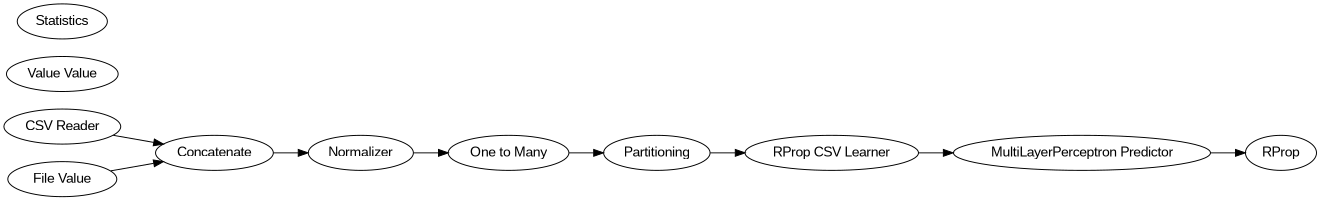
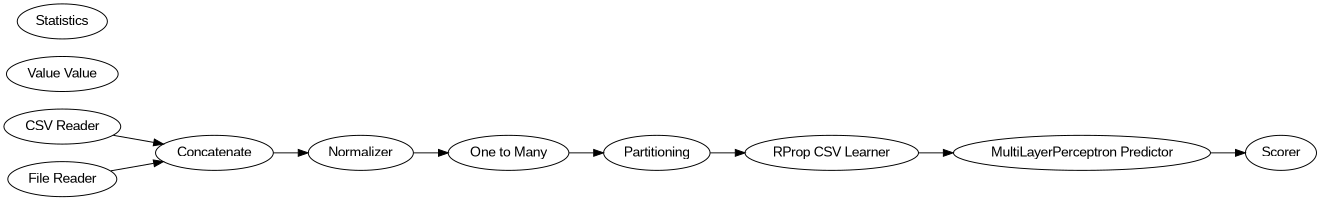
node "RProp": label "RProp" -> "Scorer"
node "File Value": label "File Value" -> "File Reader"
